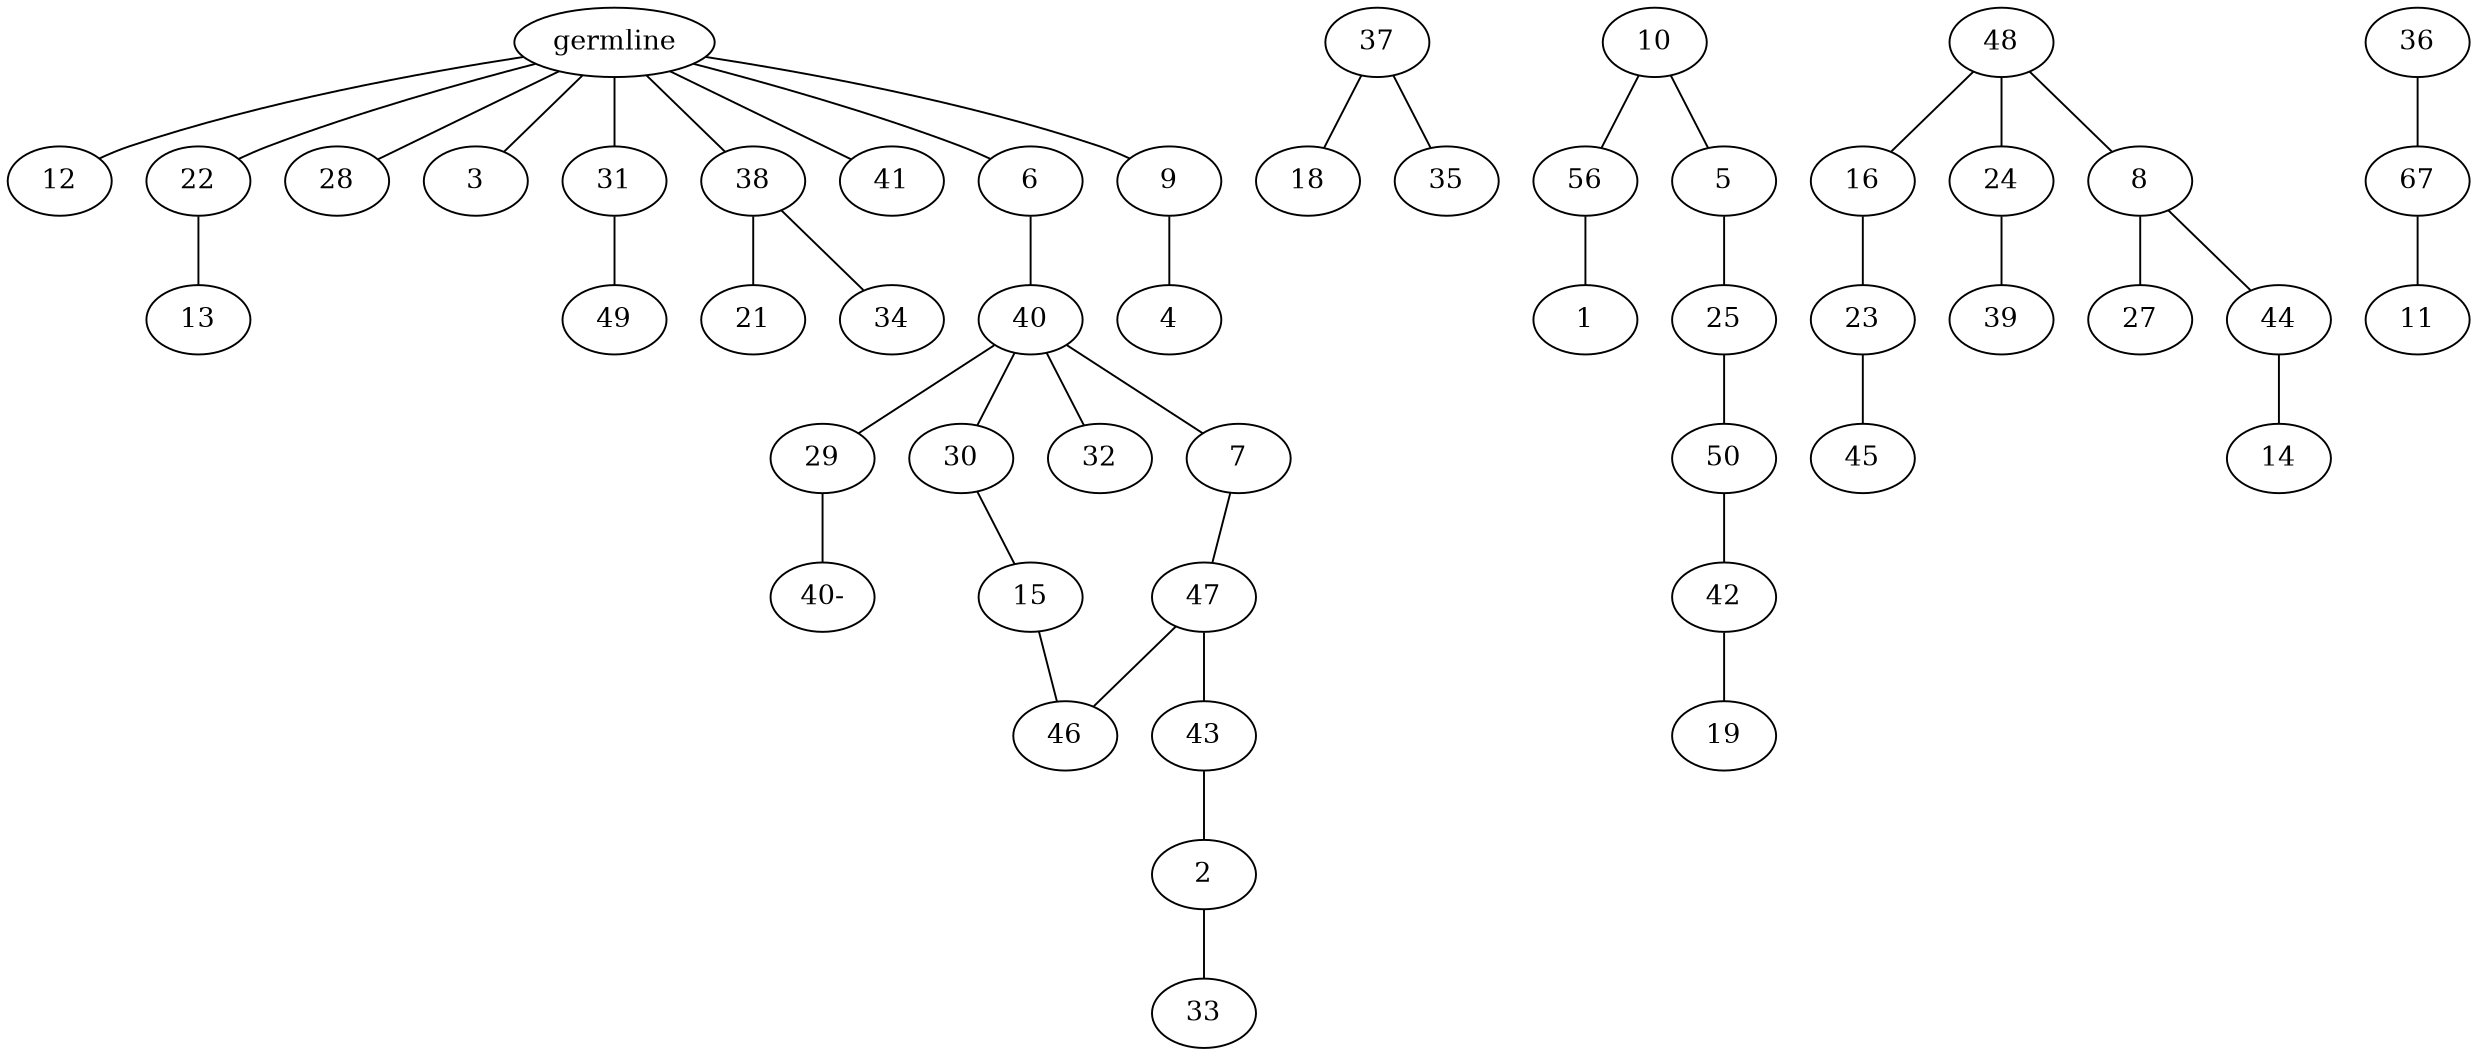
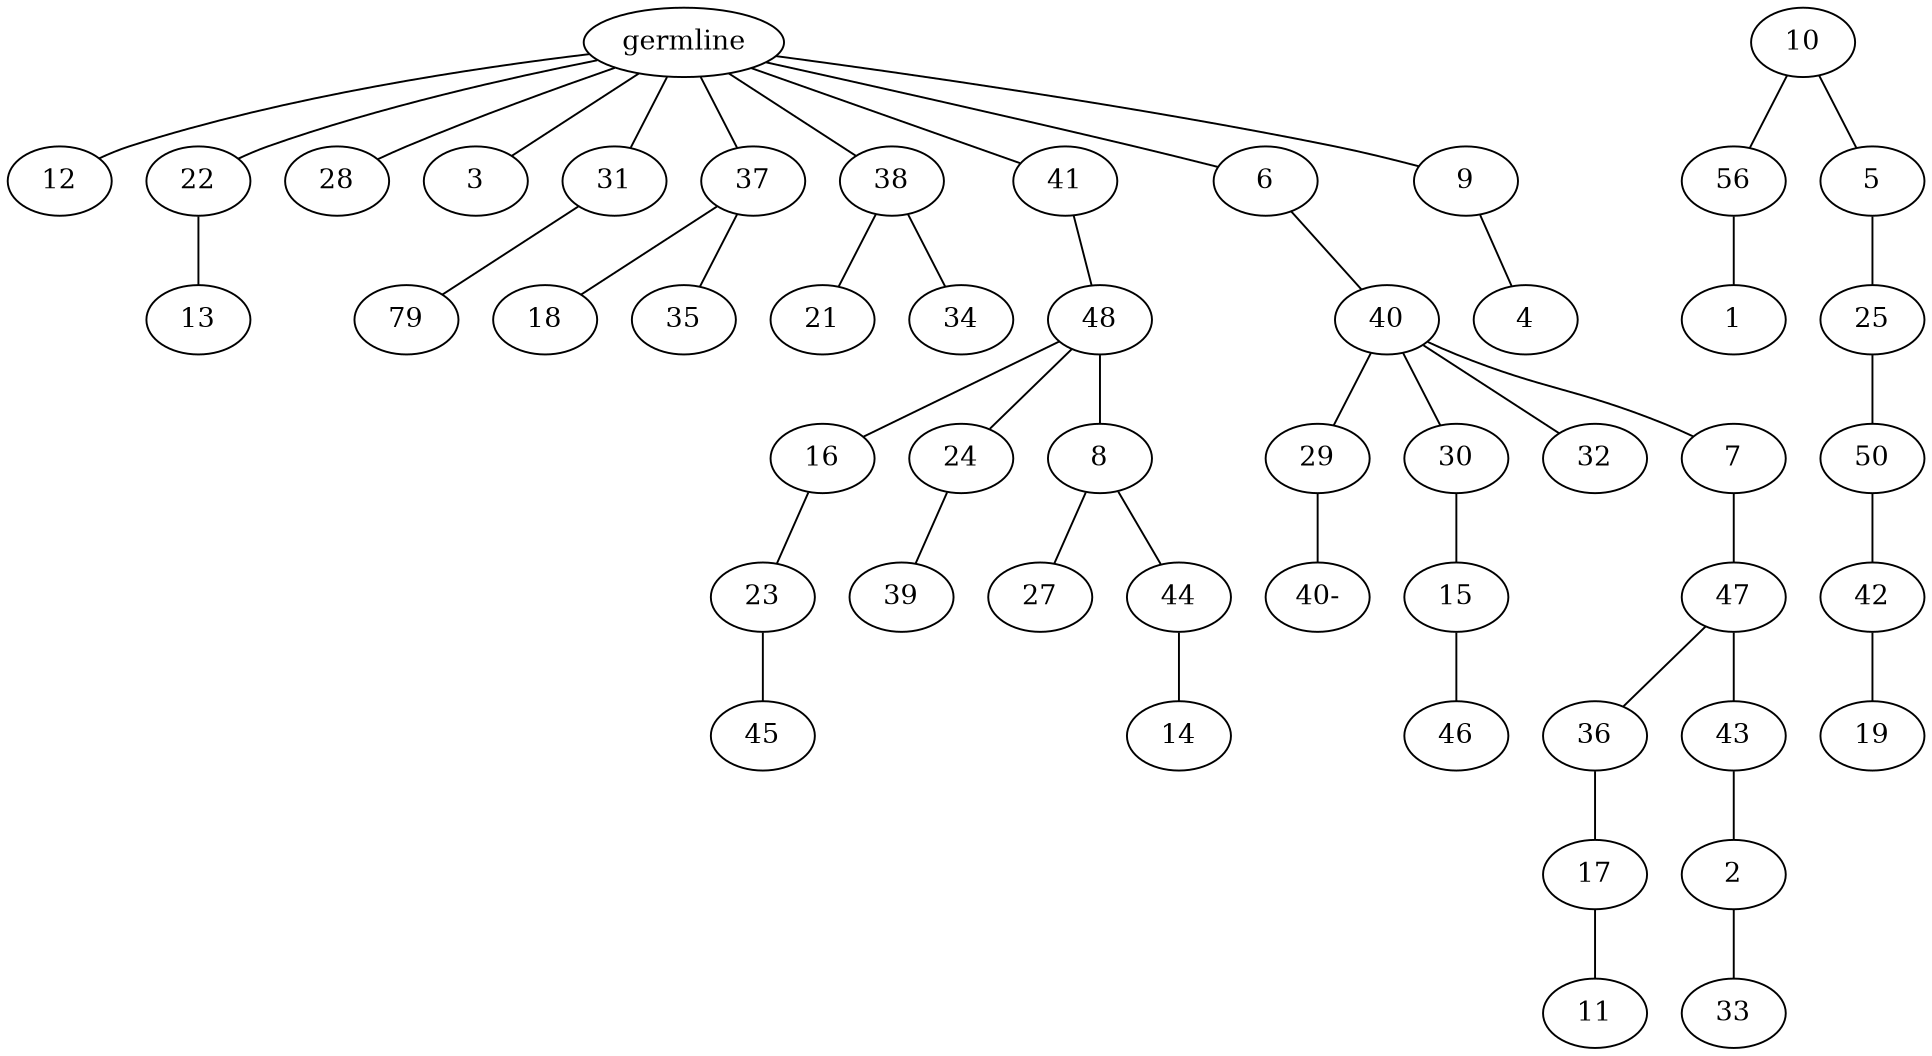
edge "germline" -- "37": added
node "67": label "67" -> "17"
edge "41" -- "48": added
node "49": label "49" -> "79"
edge "47" -- "46": now "47" -- "36"
